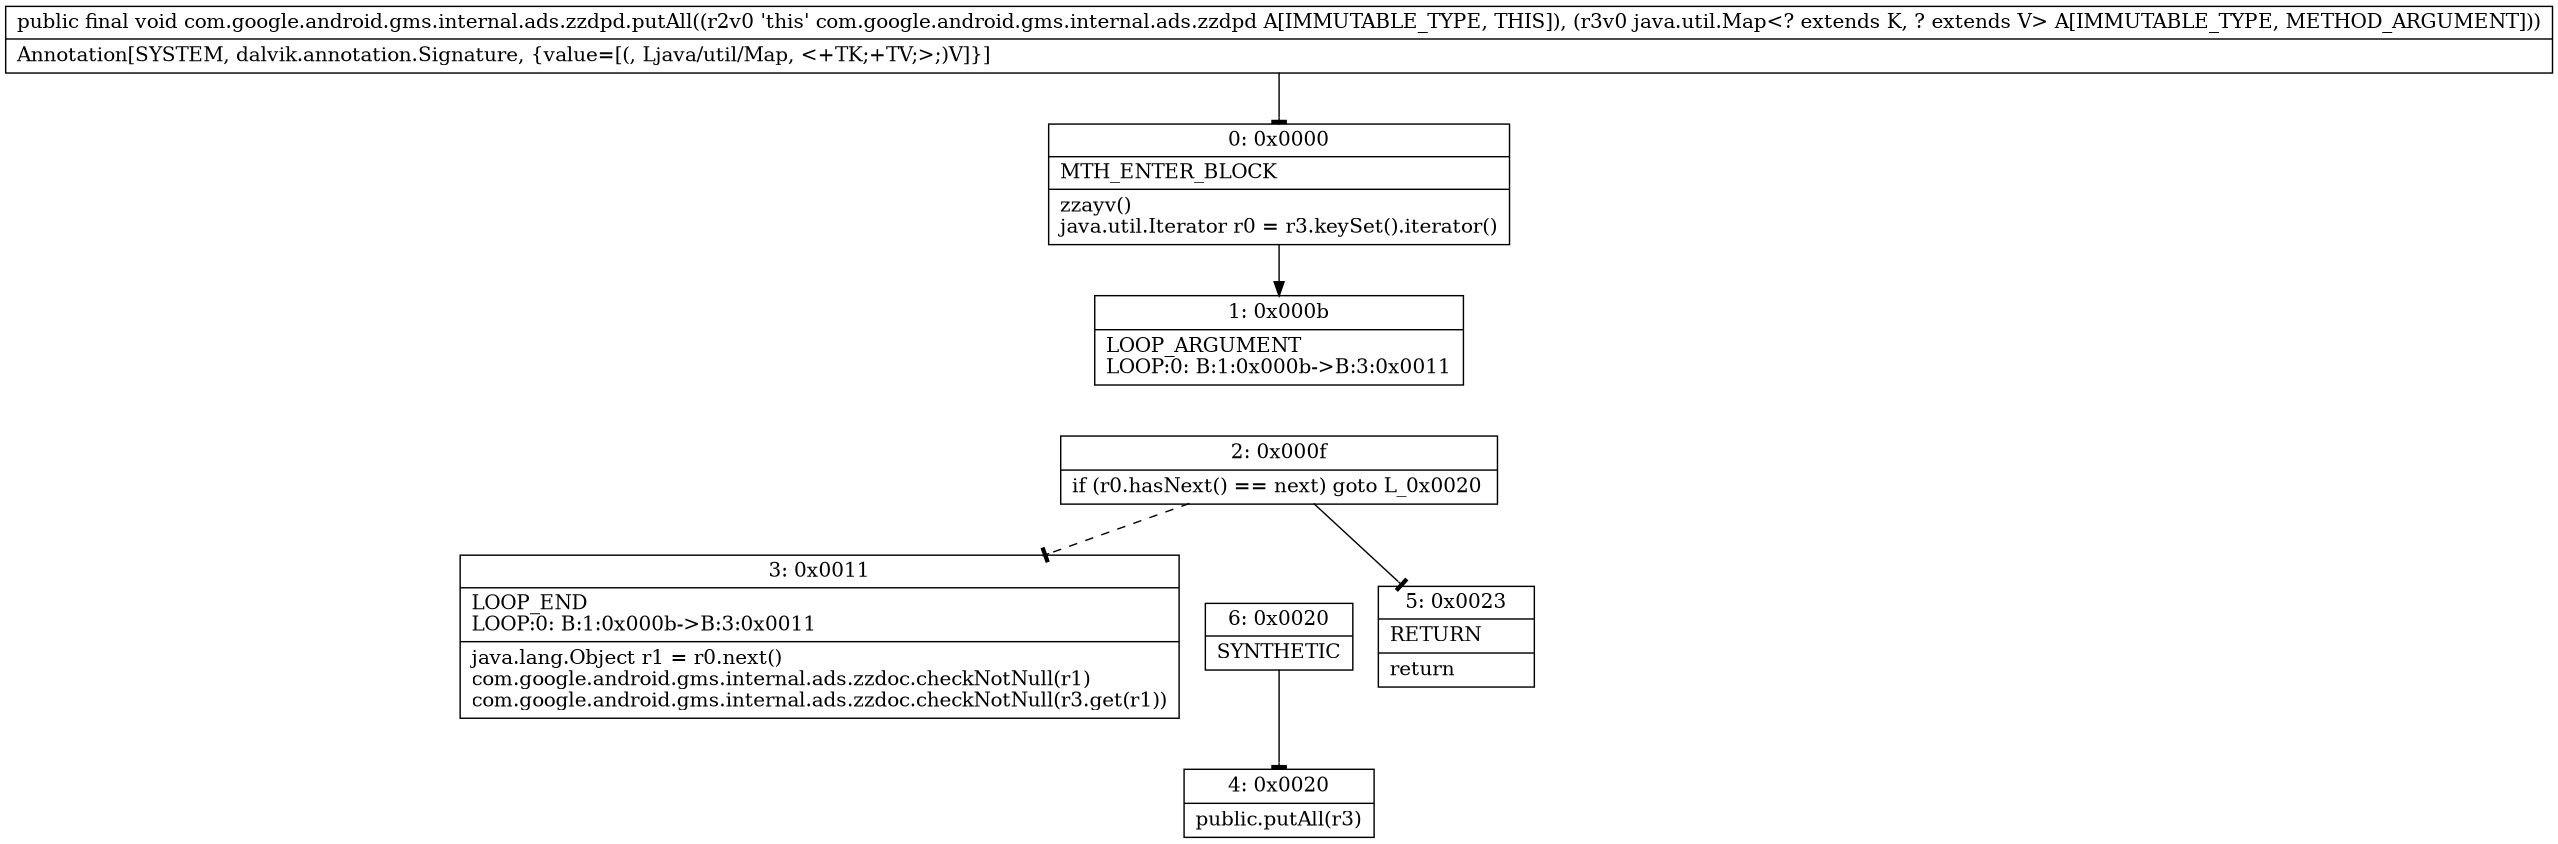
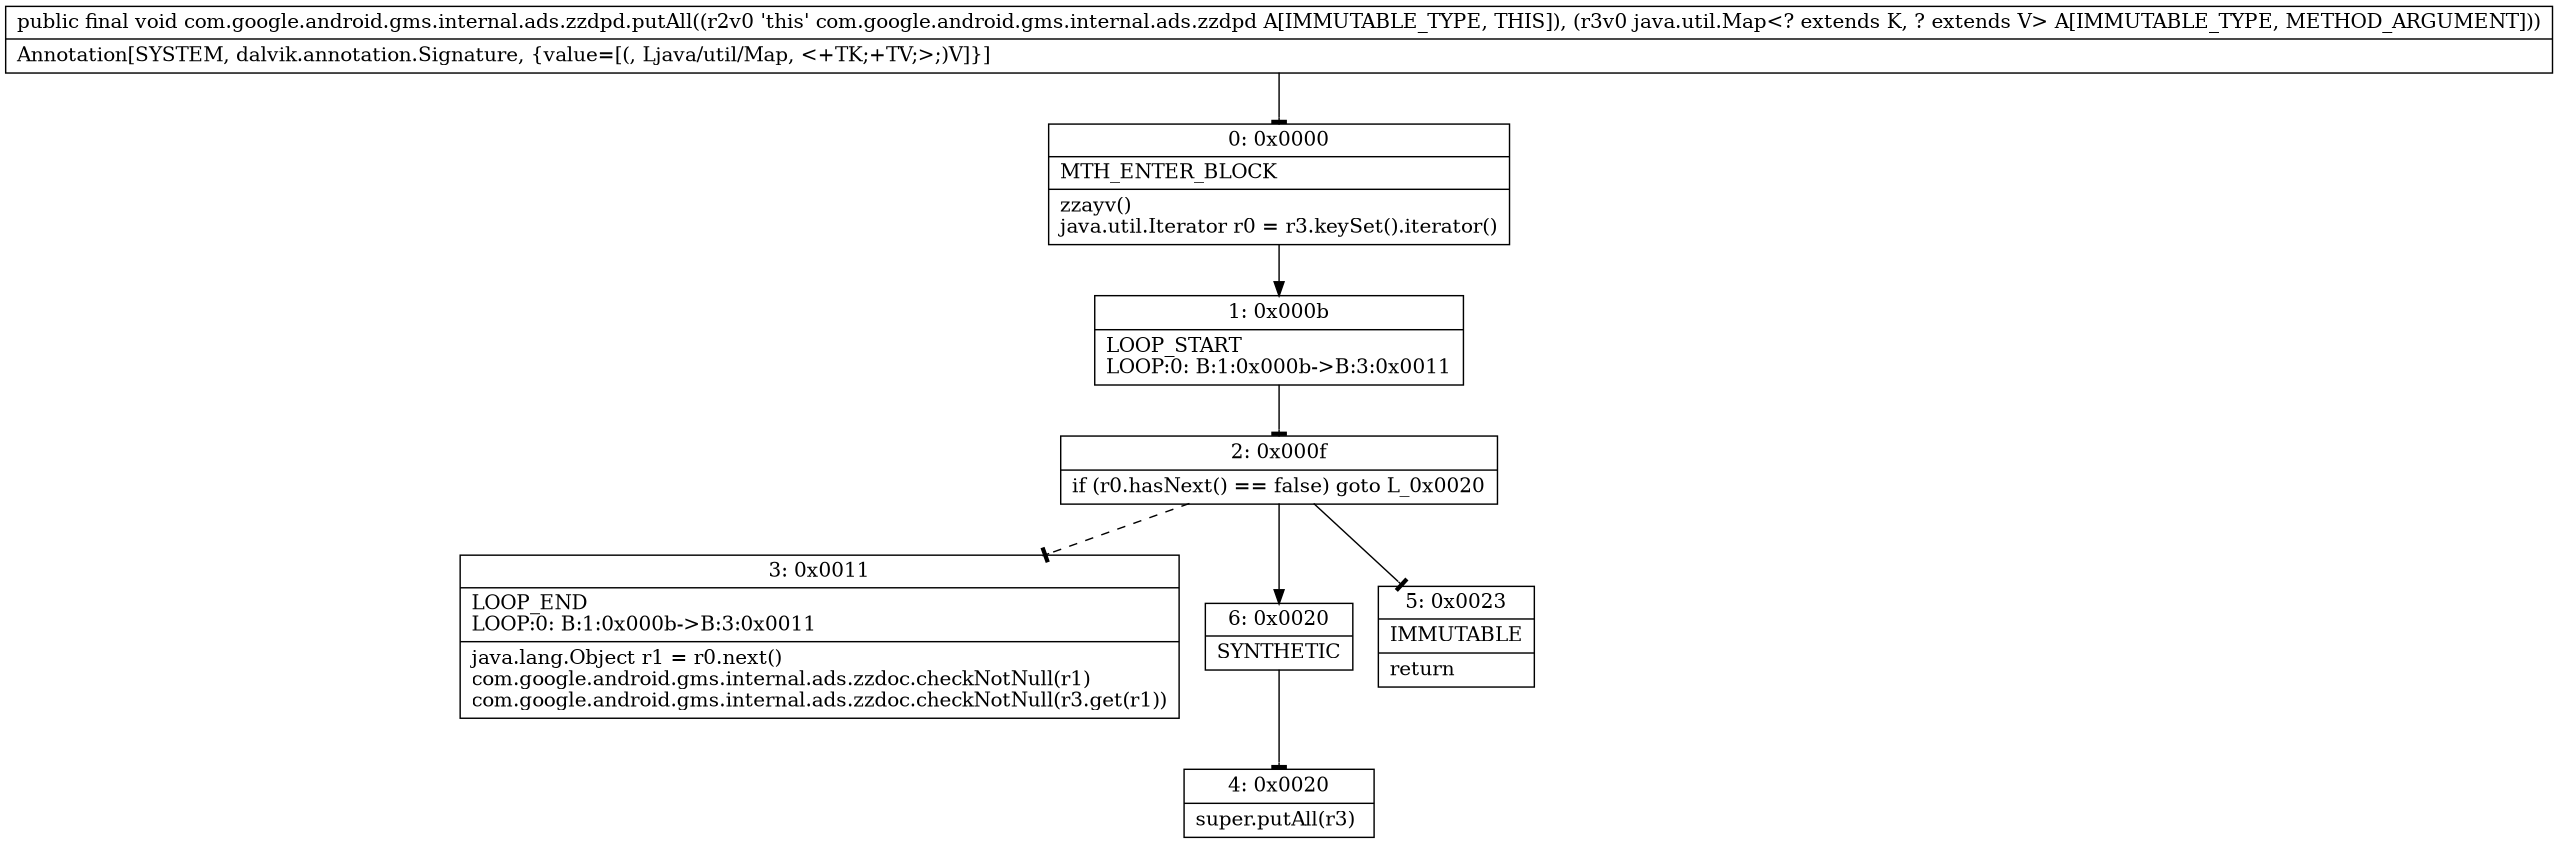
node "1: 0x000b": text "LOOP_ARGUMENT" -> "LOOP_START"
edge "1: 0x000b" -> "2: 0x000f": added
node "2: 0x000f": text "if (r0.hasNext() == next) goto L_0x0020" -> "if (r0.hasNext() == false) goto L_0x0020"
edge "2: 0x000f" -> "6: 0x0020": added
node "5: 0x0023": text "RETURN" -> "IMMUTABLE"
node "4: 0x0020": text "public.putAll(r3)" -> "super.putAll(r3)"
